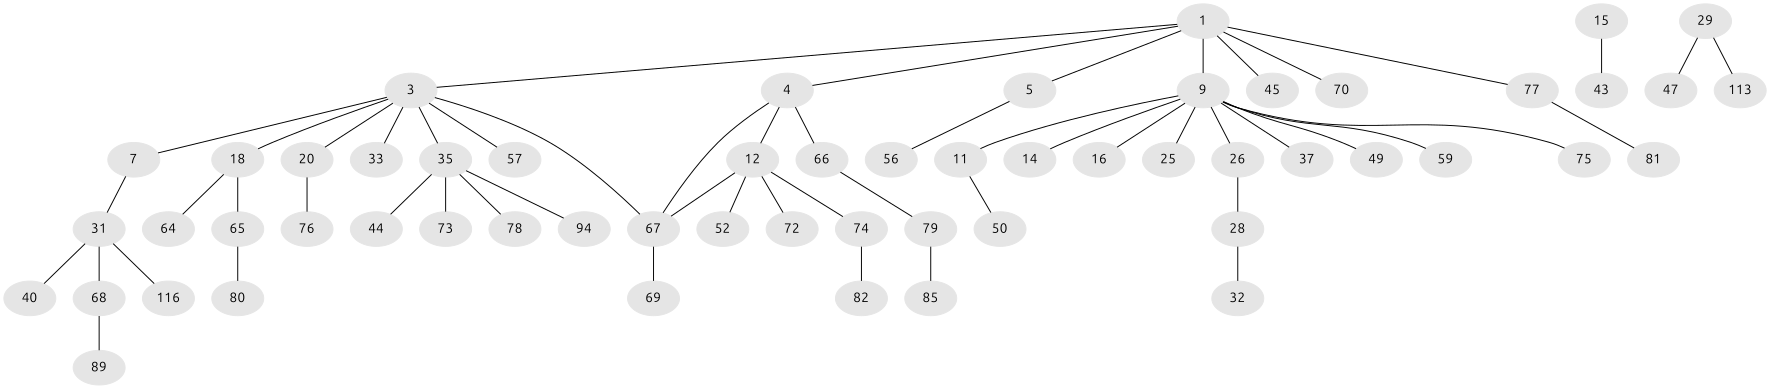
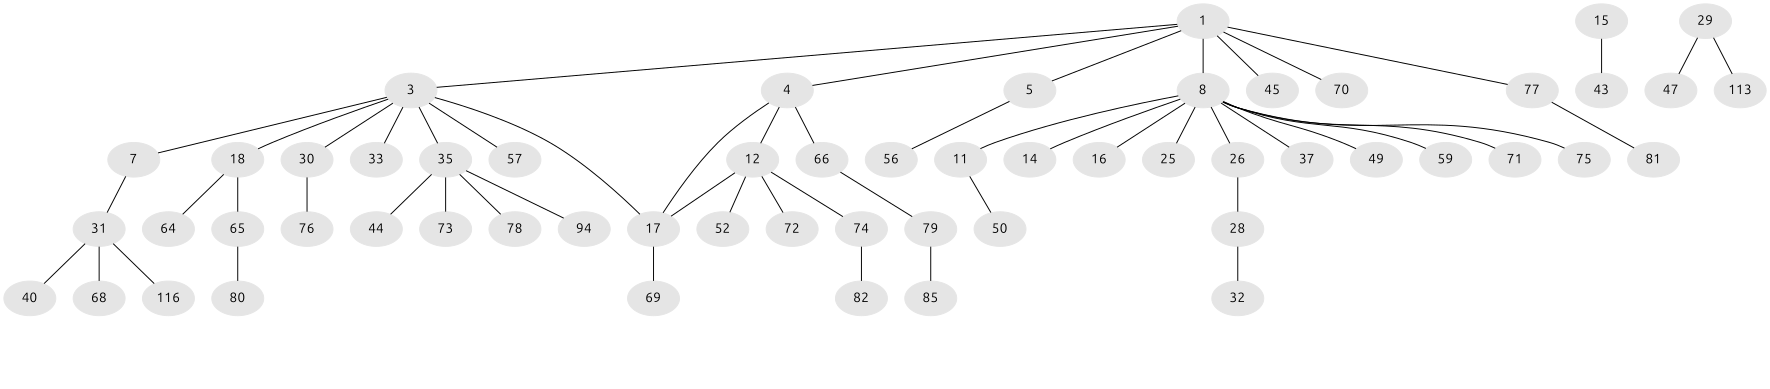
node "9": label "9" -> "8"
node "20": label "20" -> "30"
node "71": added
node "67": label "67" -> "17"
node "89": removed
